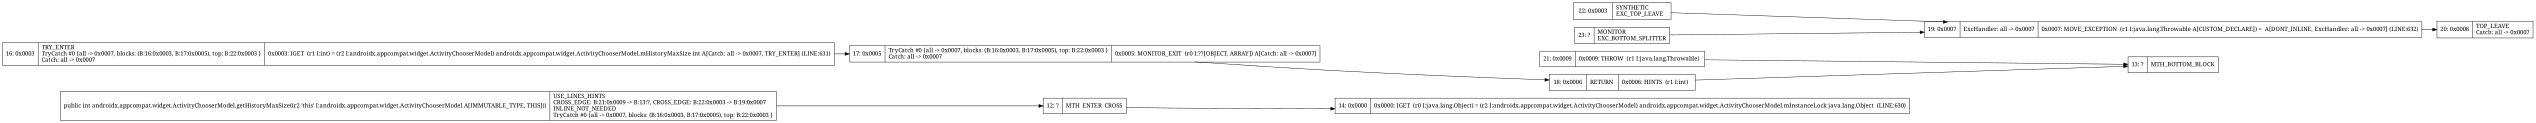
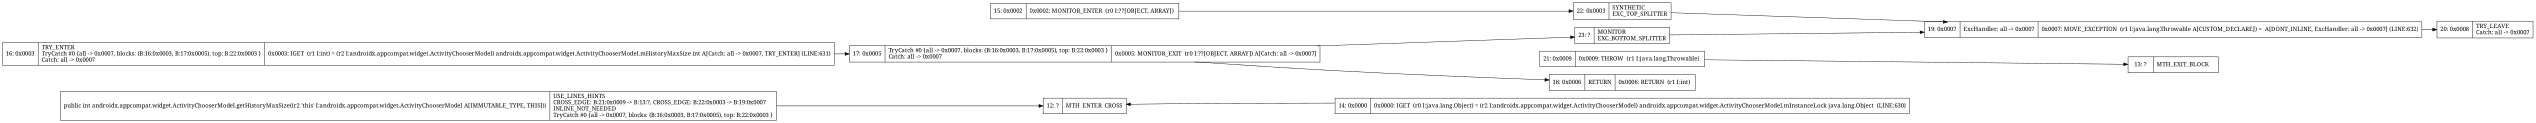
node "15: 0x0002": added
node "22: 0x0003": text "EXC_TOP_LEAVE" -> "EXC_TOP_SPLITTER"
node "20: 0x0008": text "TOP_LEAVE" -> "TRY_LEAVE"
edge "17: 0x0005" -> "23: ?": added
node "13: ?": text "MTH_BOTTOM_BLOCK" -> "MTH_EXIT_BLOCK"
edge "18: 0x0006" -> "13: ?": removed
node "18: 0x0006": text "0x0006: HINTS  (r1 I:int)" -> "0x0006: RETURN  (r1 I:int)"
edge "12: ?" -> "14: 0x0000": reversed
